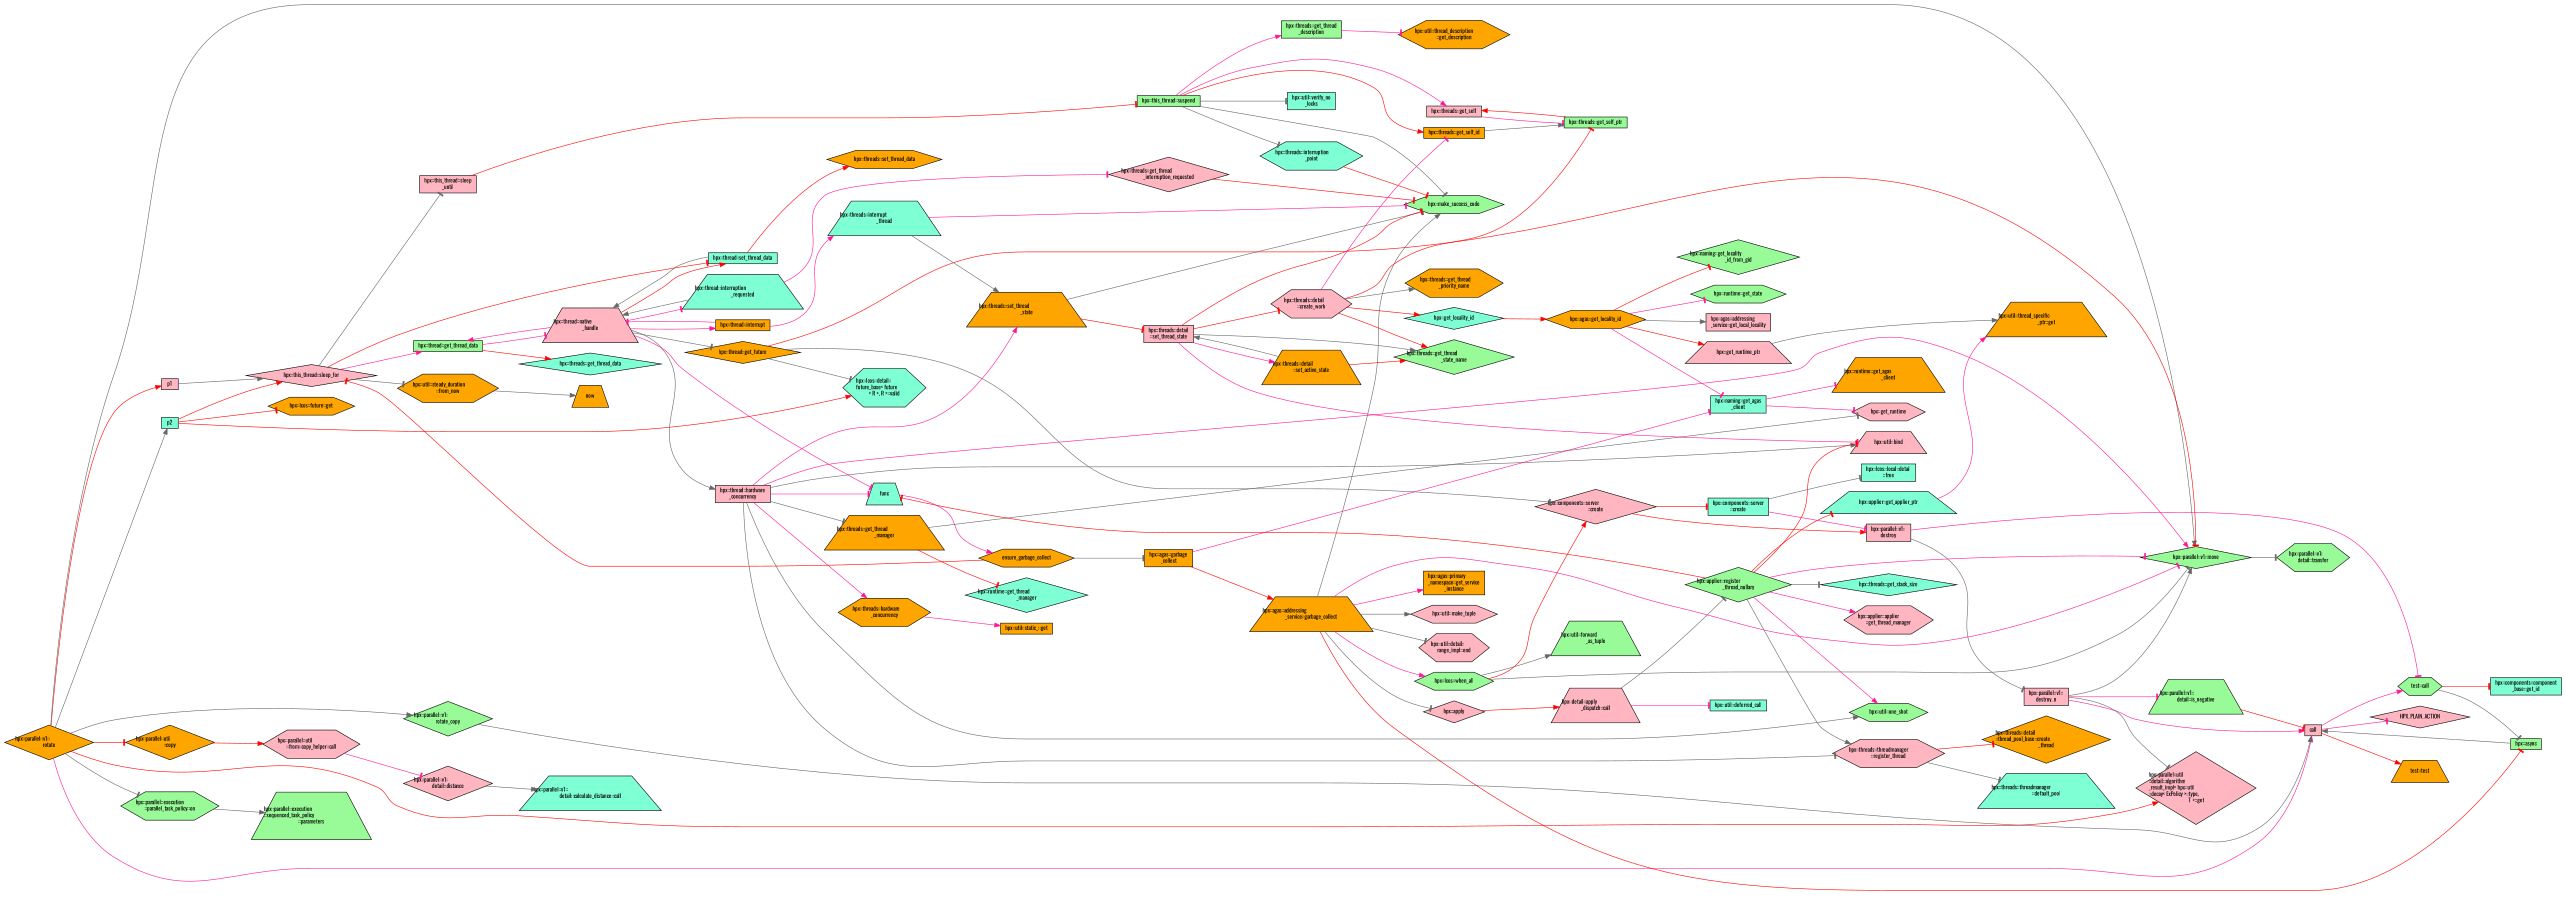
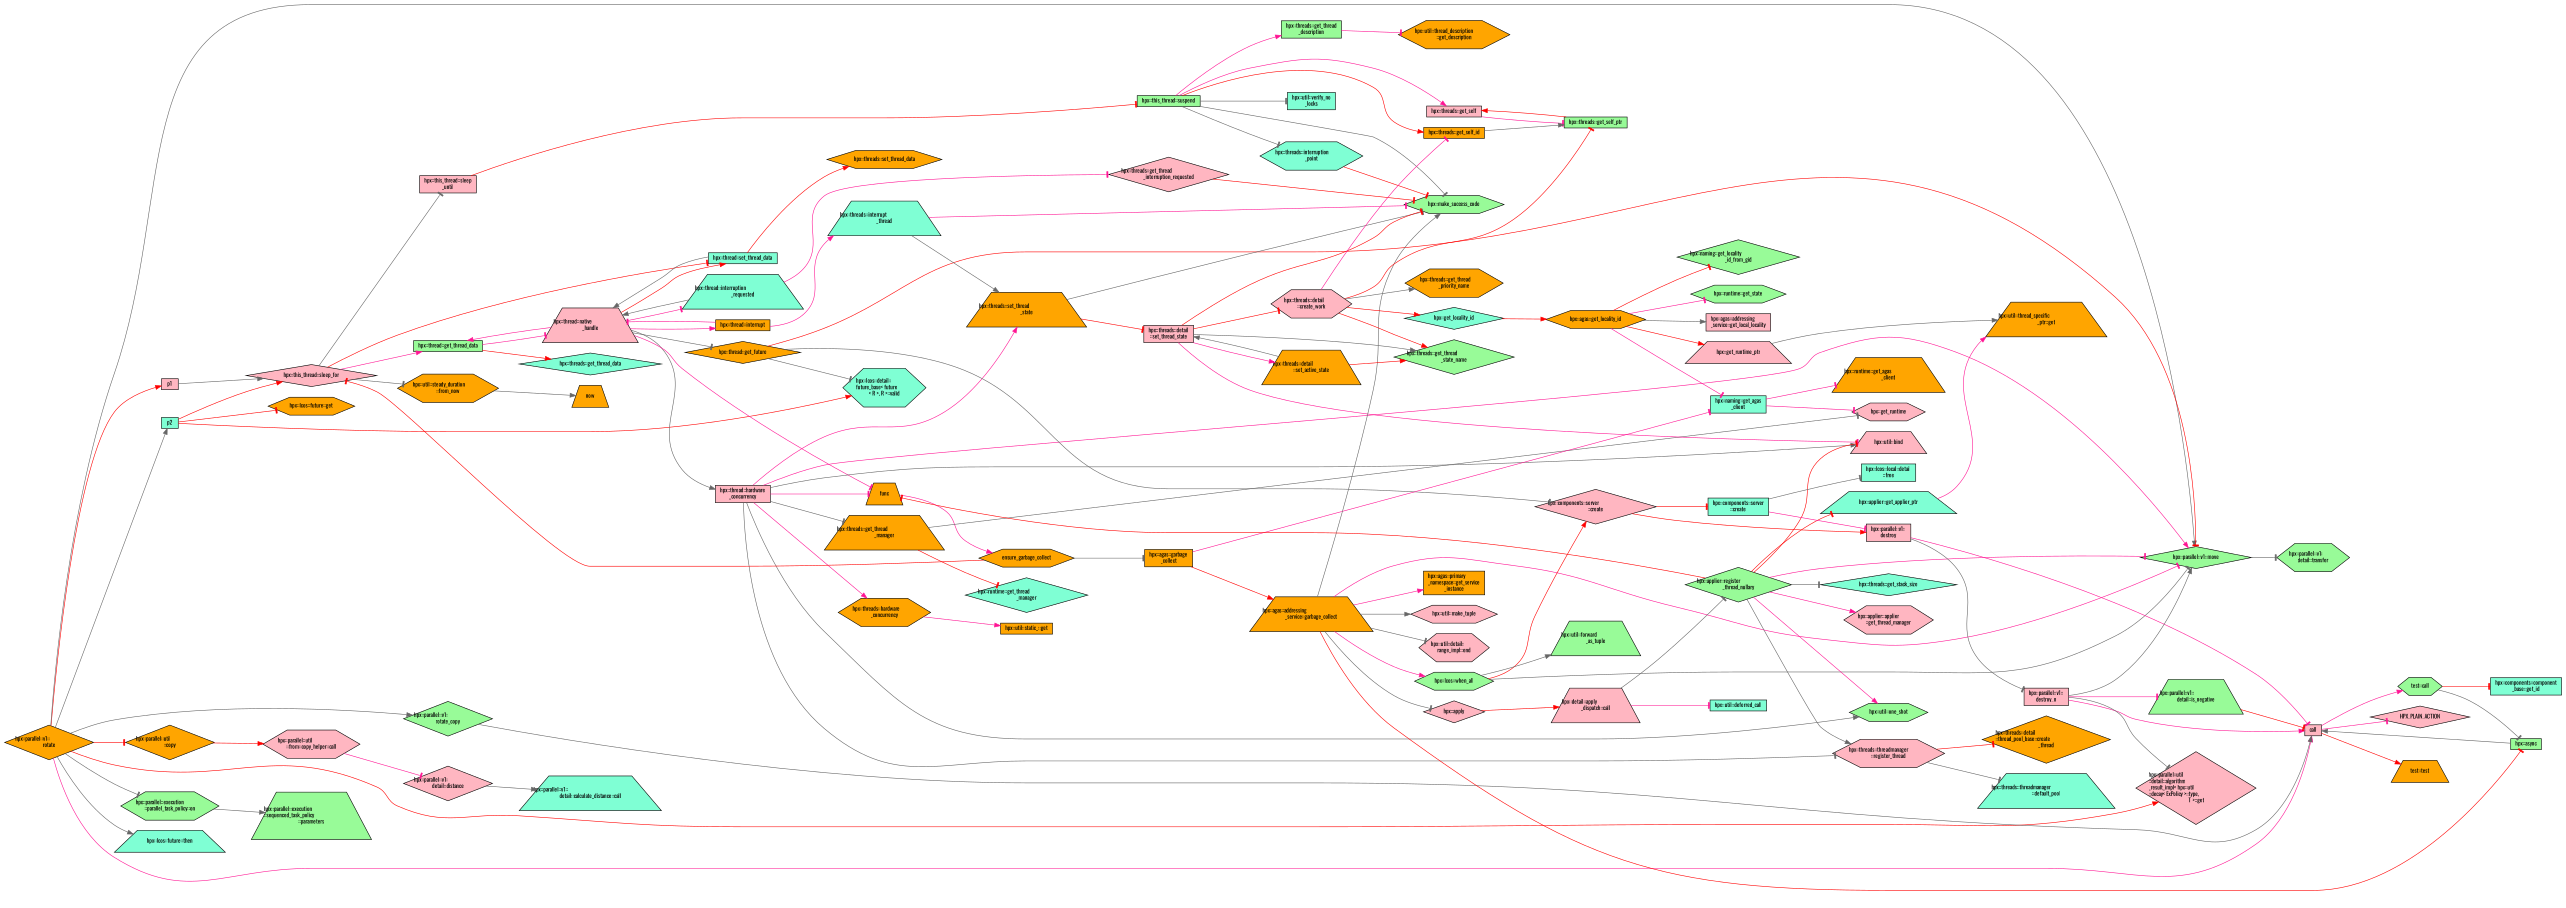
node "func": fillcolor aquamarine -> orange
edge "hpx::parallel::v1:: destroy" -> "test::call": now "hpx::parallel::v1:: destroy" -> "call"
node "hpx::lcos::future::then": added
